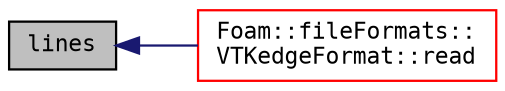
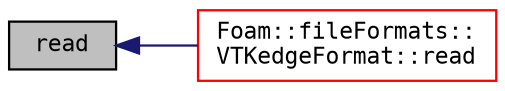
node "lines": label "lines" -> "read"
